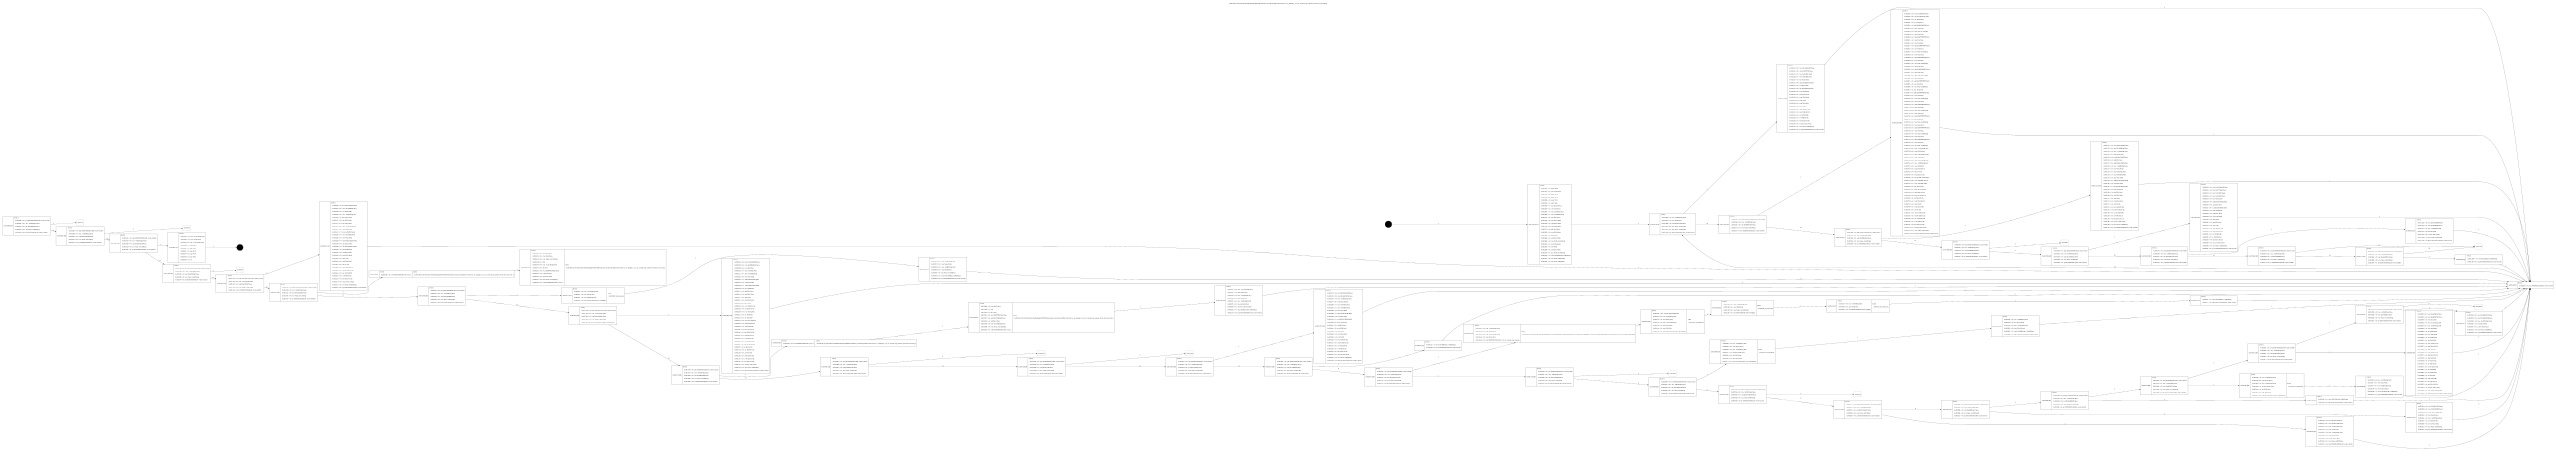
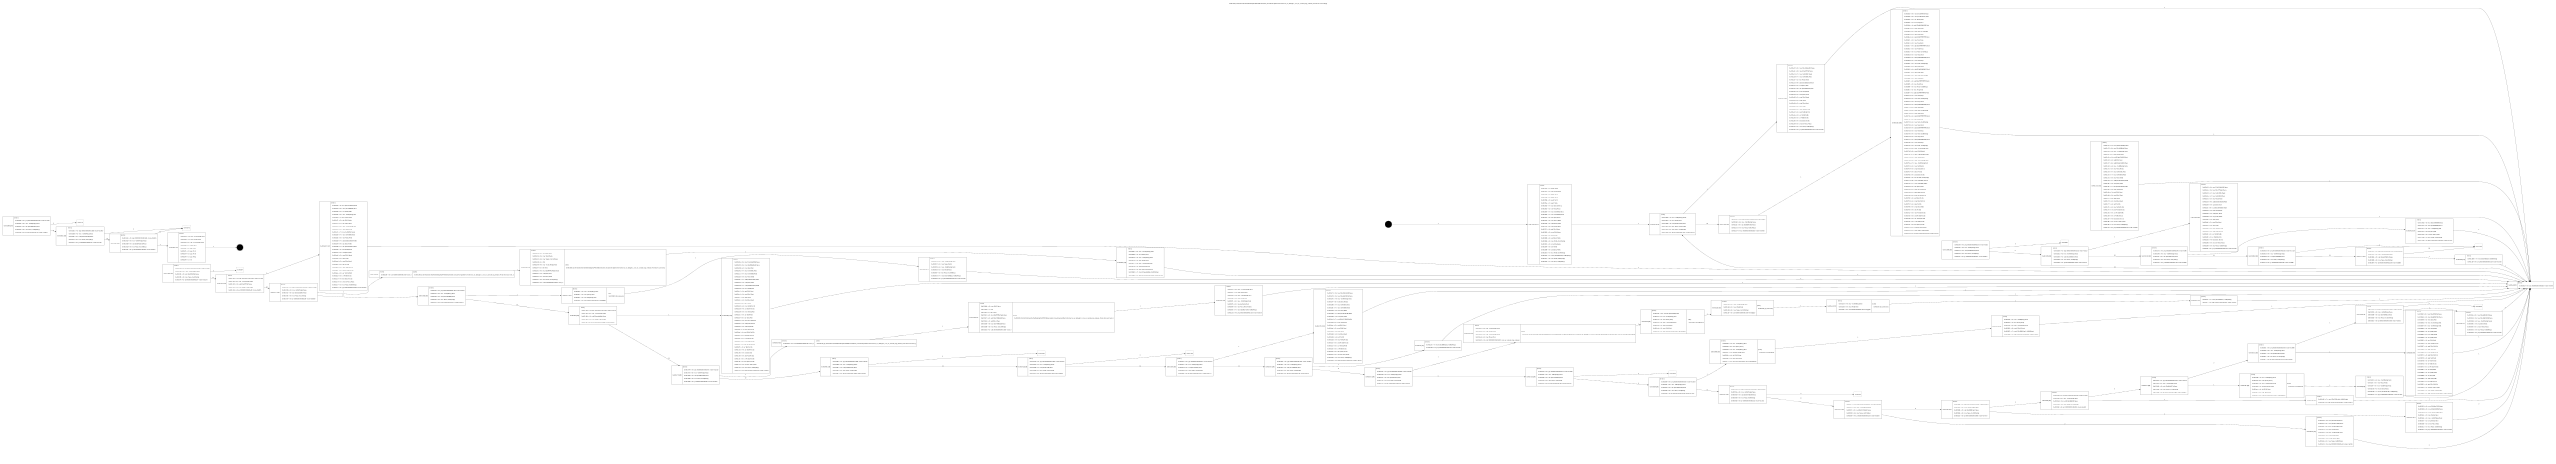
node "0x4012ed [28]": removed
edge "0x4013cd [28]" -> "0x4013e9 [28]": now "0x4013cd [28]" -> "0x401e7b"
node "0x401b67 [39]": added
